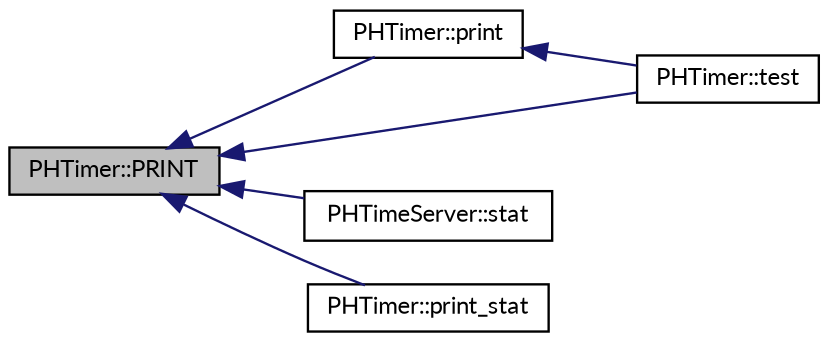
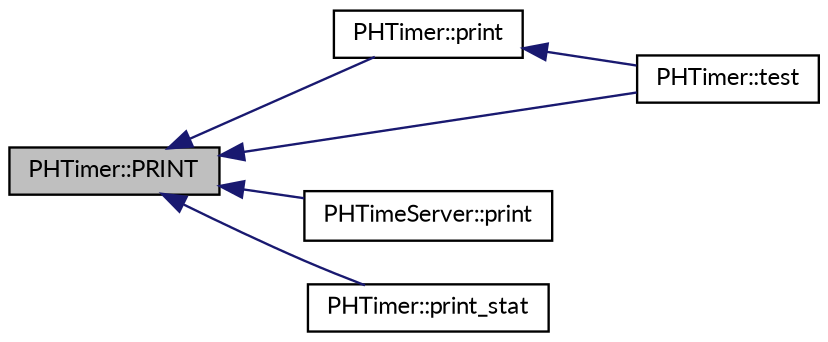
node "PHTimeServer::stat": label "PHTimeServer::stat" -> "PHTimeServer::print"
